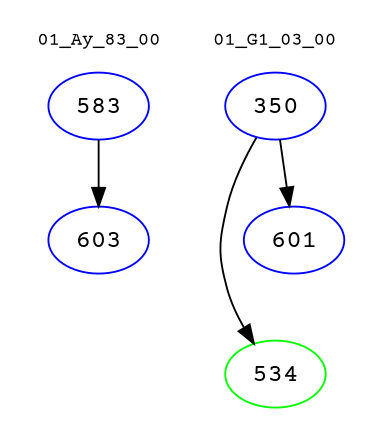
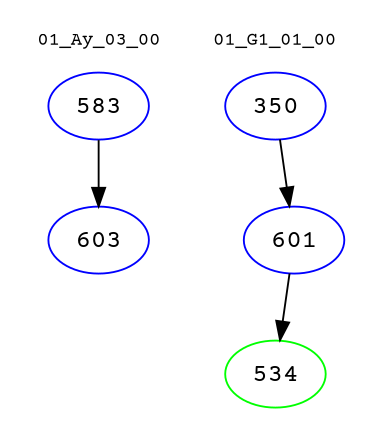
cluster "01_Ay_83_00": label "01_Ay_83_00" -> "01_Ay_03_00"
cluster "01_G1_03_00": label "01_G1_03_00" -> "01_G1_01_00"
edge "350" -> "534": now "601" -> "534"
